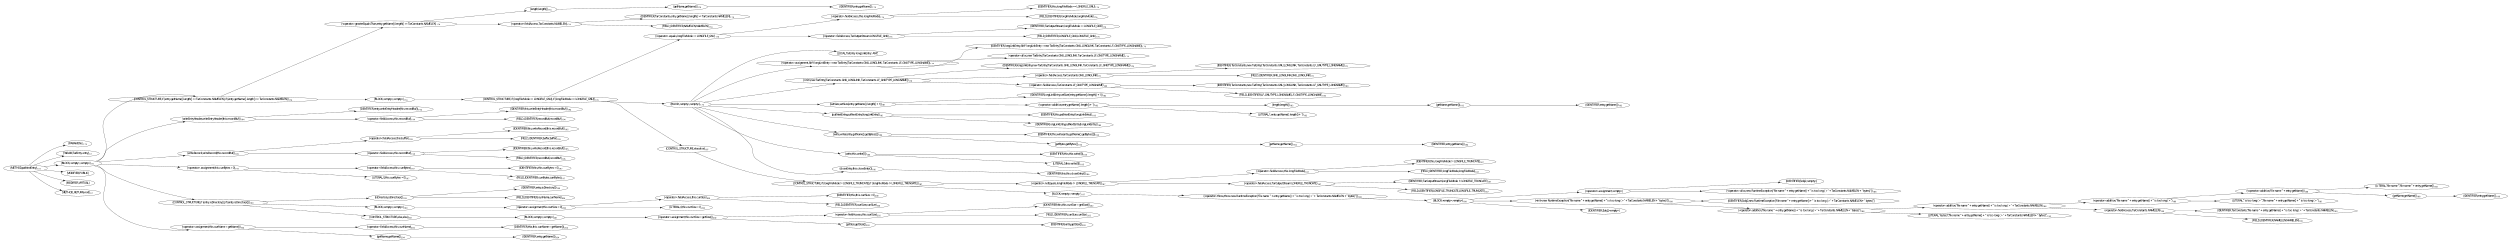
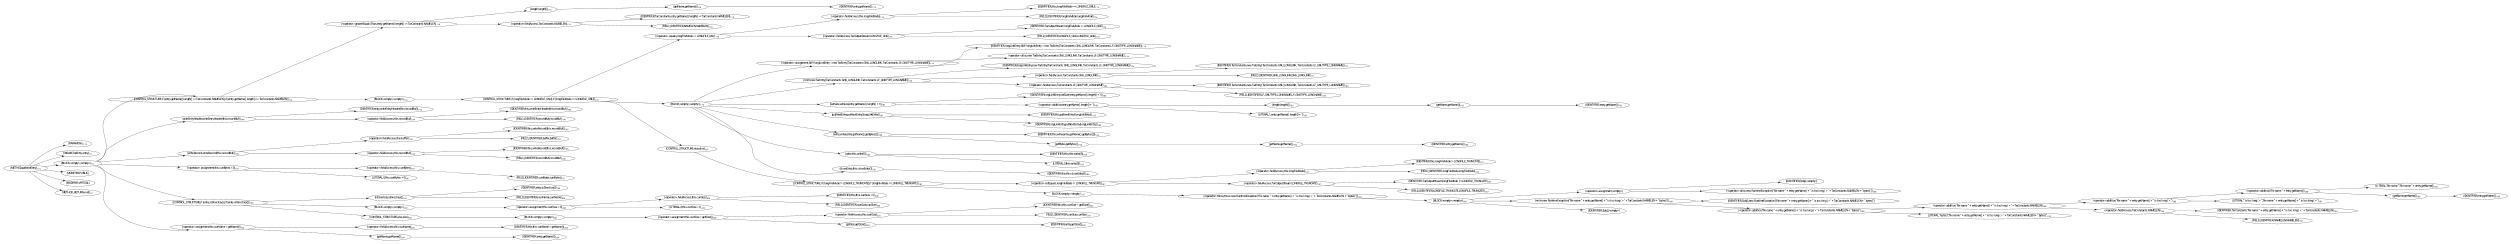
node "(LOCAL,TarEntry longLinkEntry: ANY)": removed
node "(IDENTIFIER,this,this.currBytes = 0)": removed
